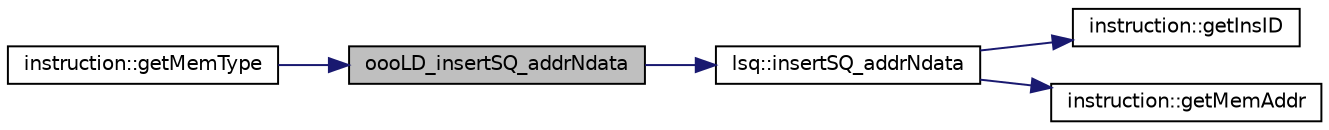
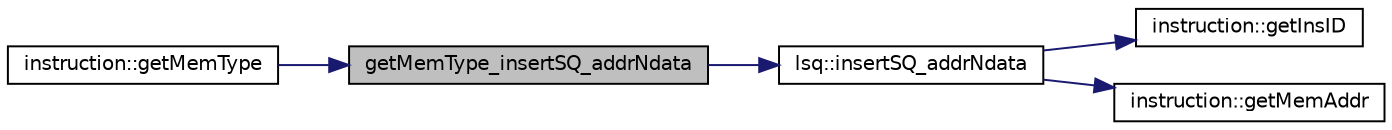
node "oooLD_insertSQ_addrNdata": label "oooLD_insertSQ_addrNdata" -> "getMemType_insertSQ_addrNdata"
